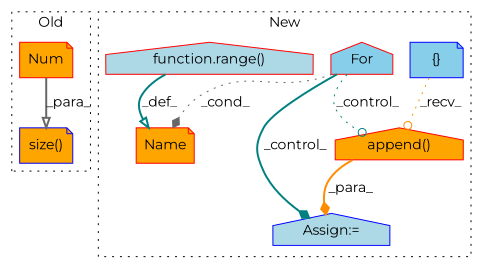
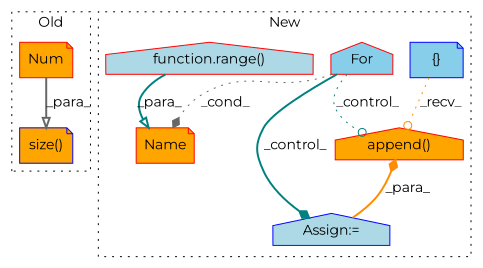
edge "function.range()" -> "Name": label "_def_" -> "_para_"
edge "append()" -> "Assign:=": reversed
